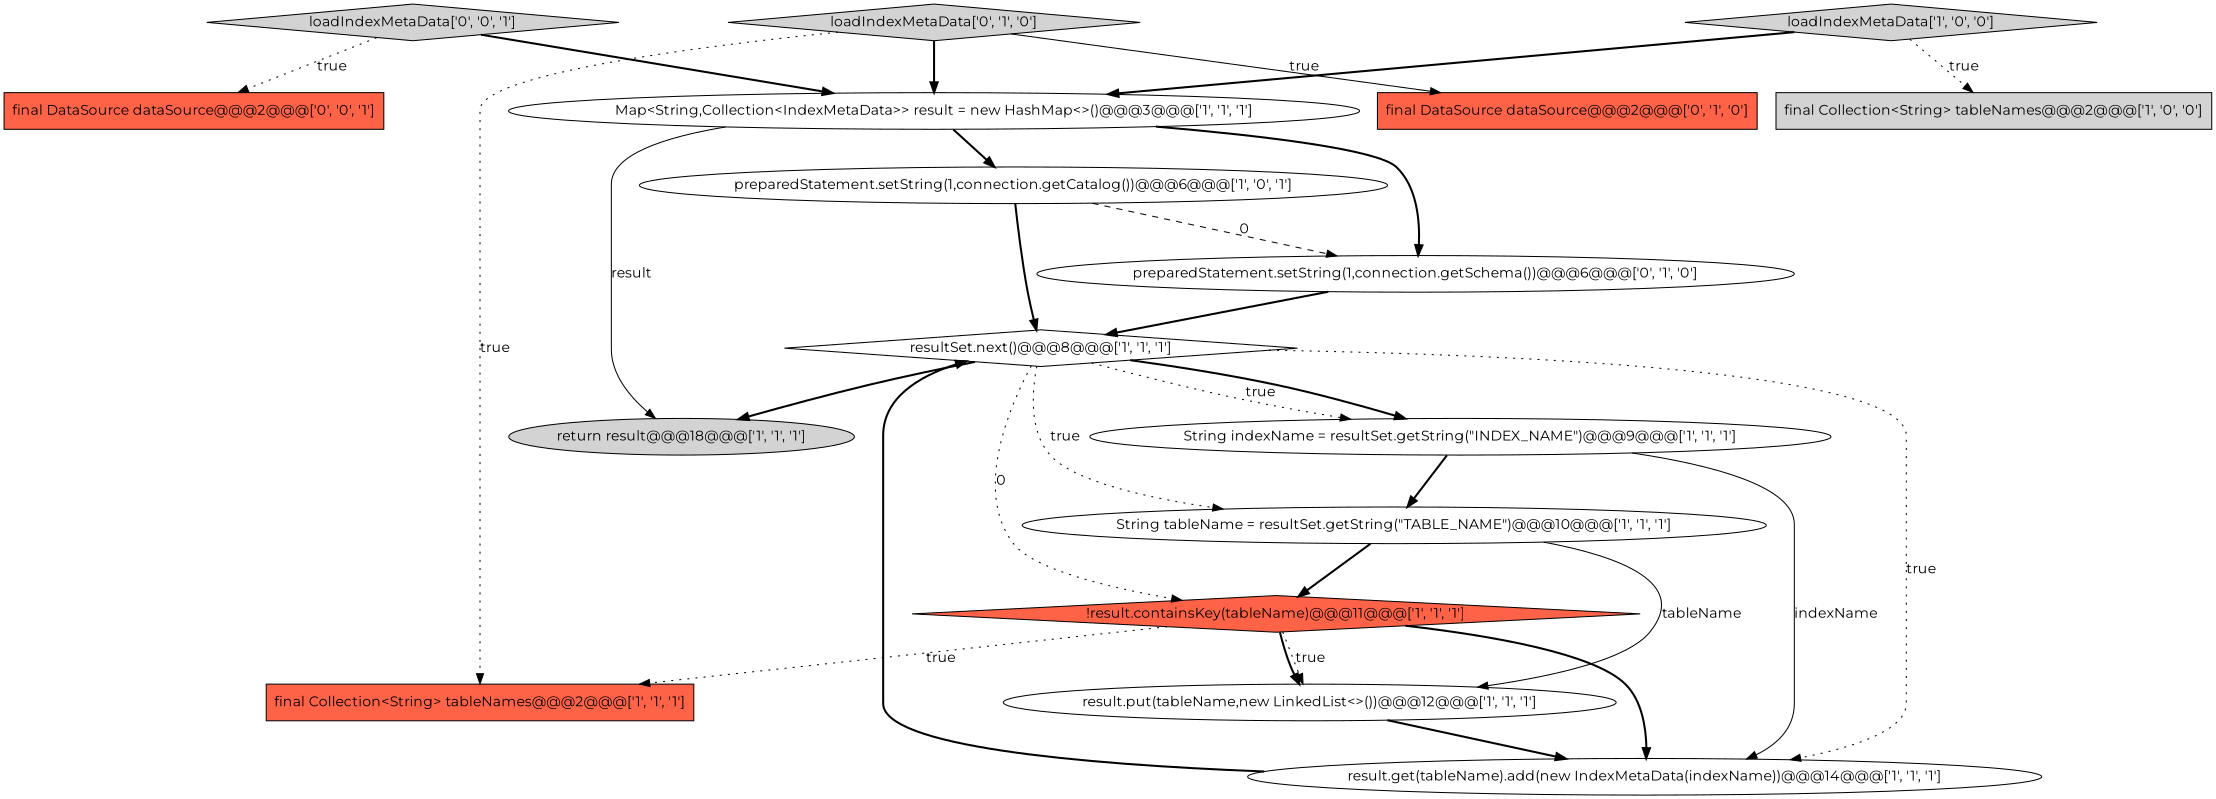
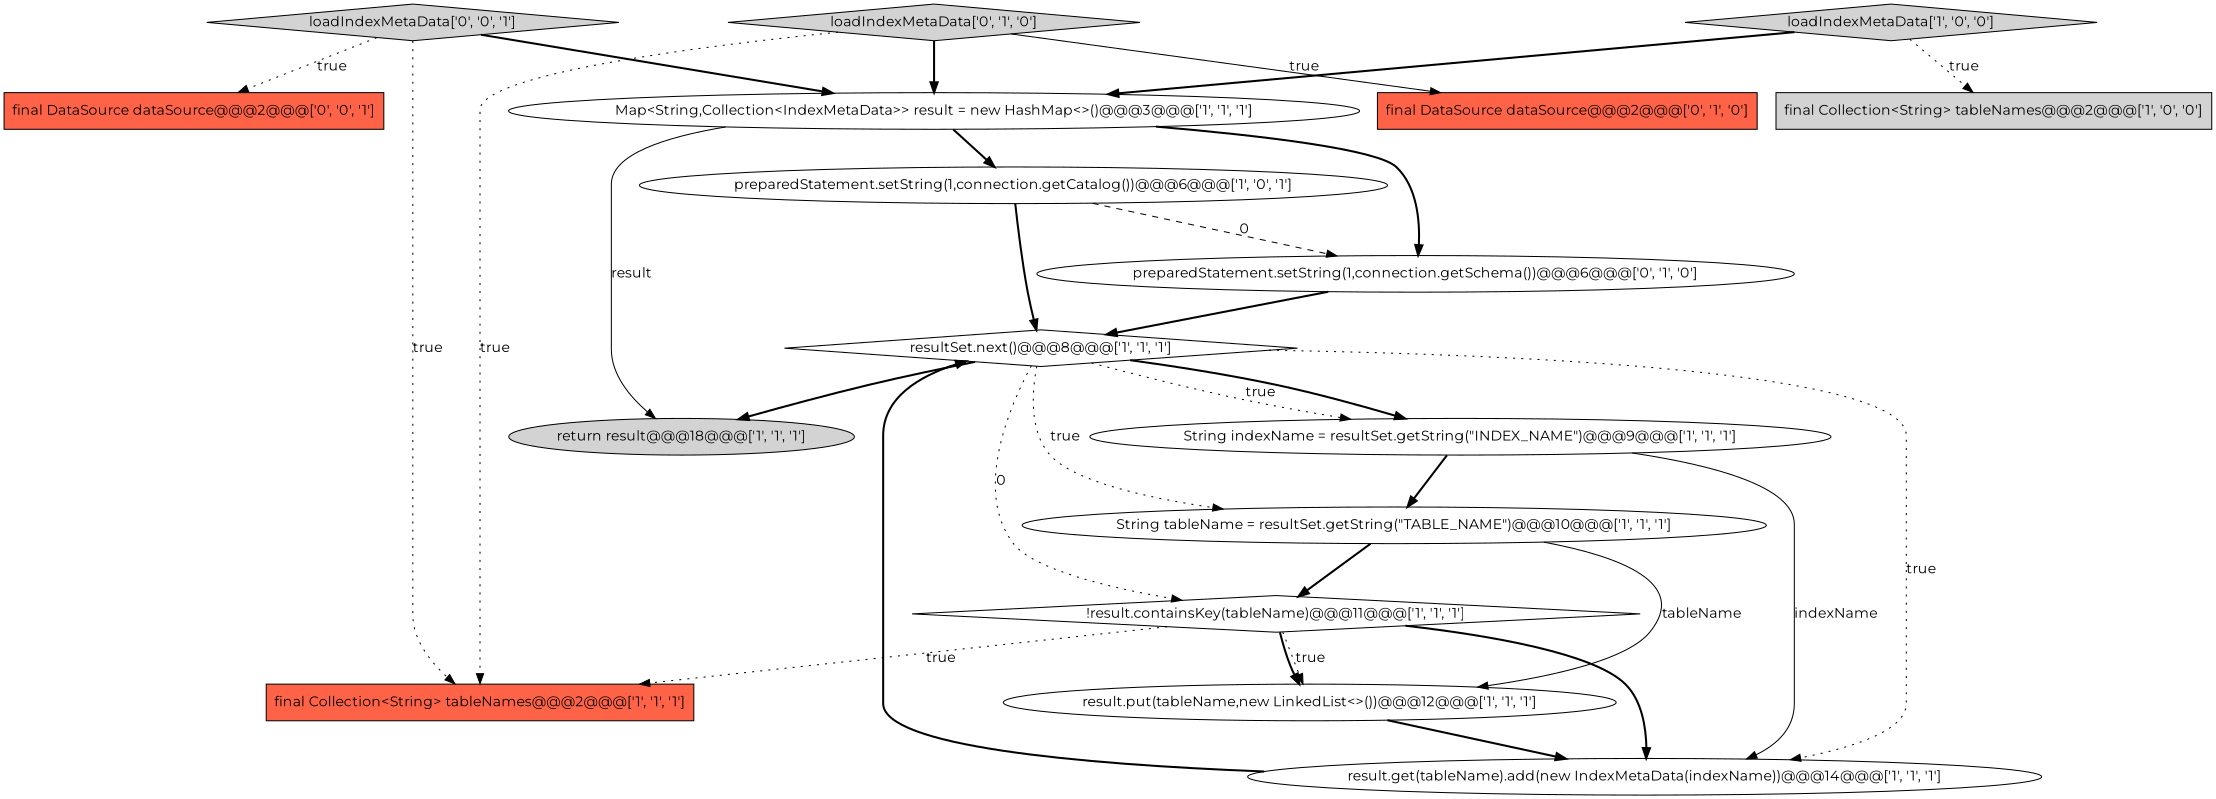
edge "loadIndexMetaData['0', '0', '1']" -> "final Collection<String> tableNames@@@2@@@['1', '1', '1']": added, label "true"
node "!result.containsKey(tableName)@@@11@@@['1', '1', '1']": fillcolor tomato -> white
